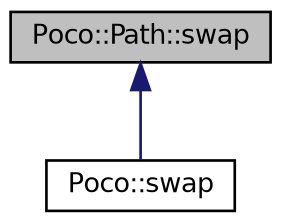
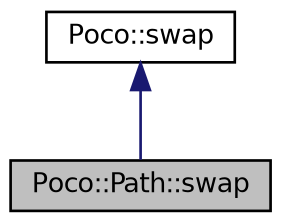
edge "Poco::swap" -> "Poco::Path::swap": reversed
